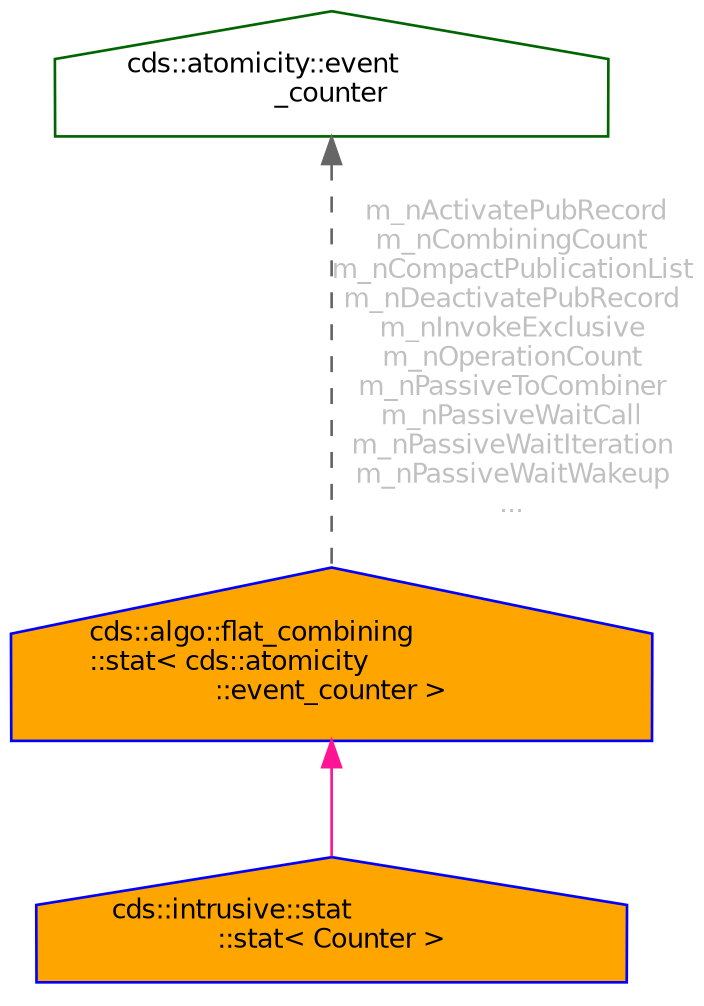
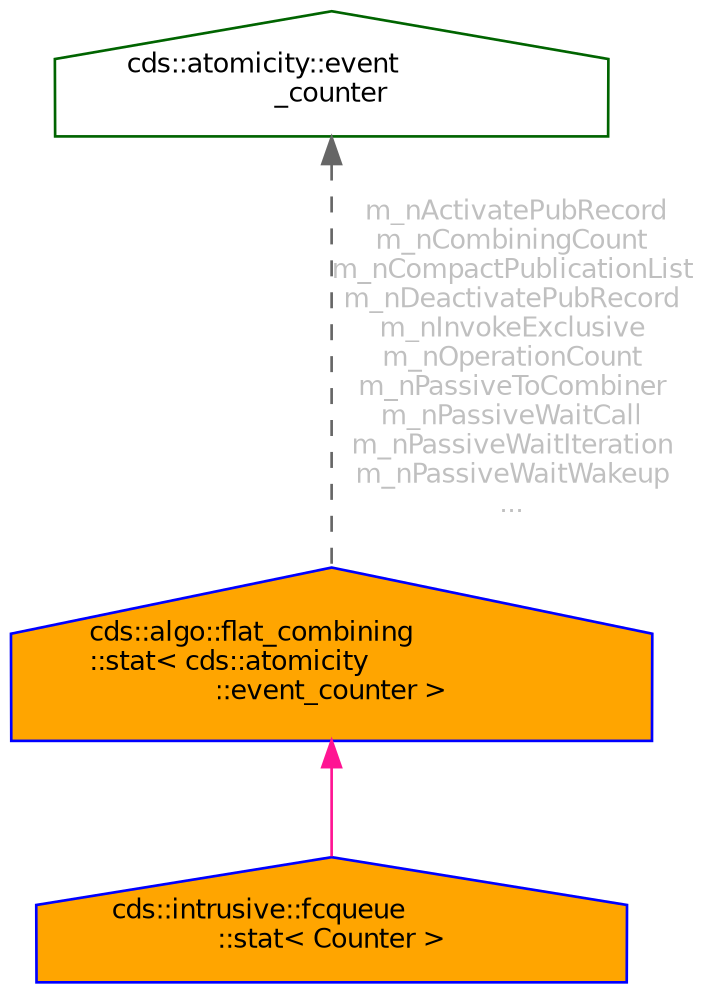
node "cds::intrusive::stat ::stat< Counter >": label "cds::intrusive::stat ::stat< Counter >" -> "cds::intrusive::fcqueue ::stat< Counter >"
